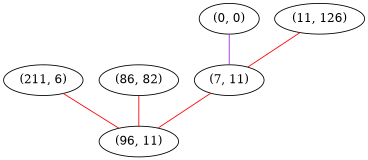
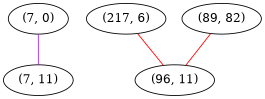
node "(0, 0)": label "(0, 0)" -> "(7, 0)"
node "(11, 126)": removed
node "(211, 6)": label "(211, 6)" -> "(217, 6)"
node "(86, 82)": label "(86, 82)" -> "(89, 82)"
edge "(7, 11)" -- "(96, 11)": removed
